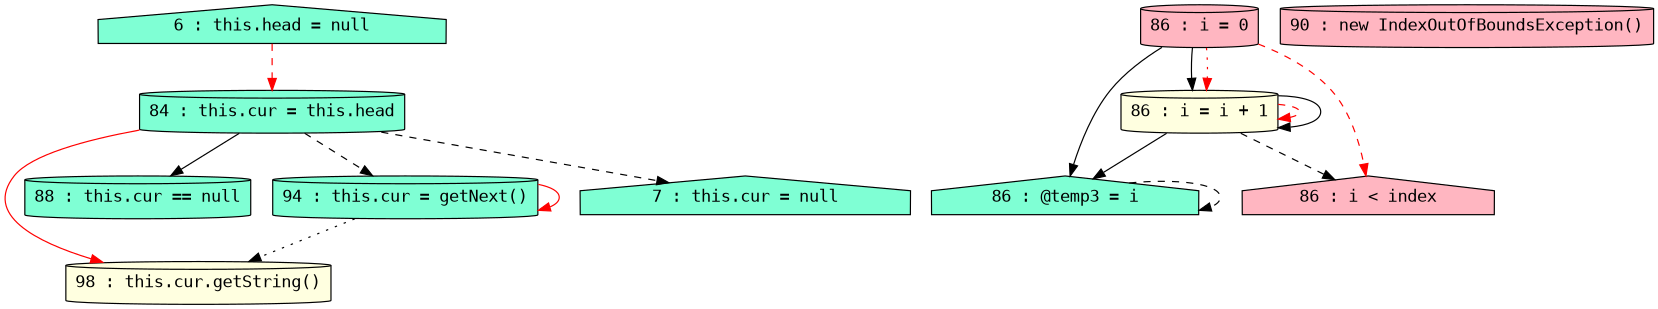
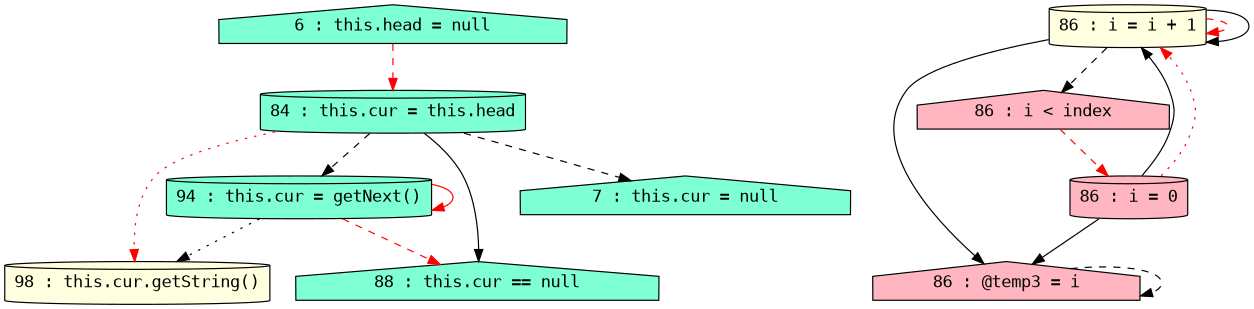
node "90 : new IndexOutOfBoundsException()": removed
edge "86 : i = 0" -> "86 : i < index": reversed
edge "84 : this.cur = this.head" -> "98 : this.cur.getString()": style solid -> dotted
node "88 : this.cur == null": shape cylinder -> house
node "86 : @temp3 = i": fillcolor aquamarine -> lightpink
edge "94 : this.cur = getNext()" -> "88 : this.cur == null": added
